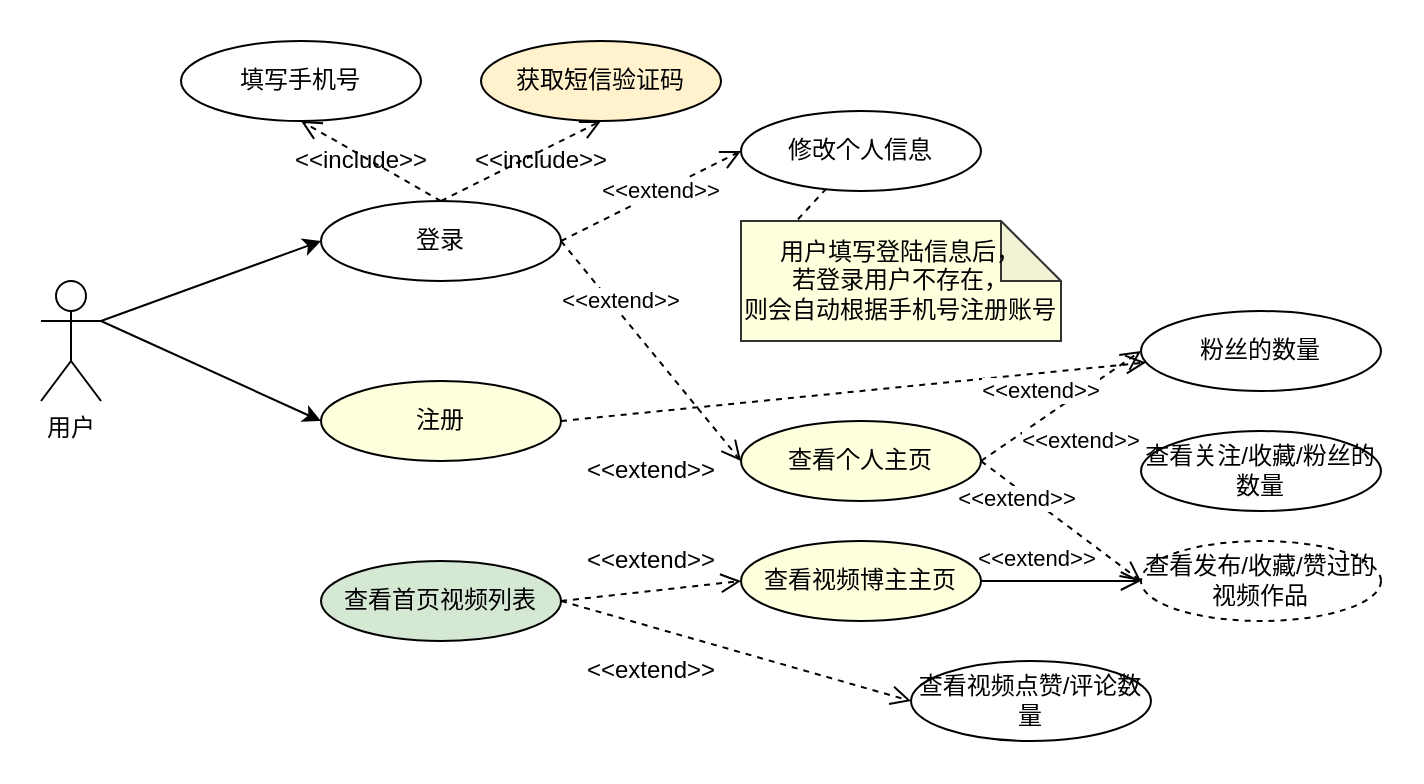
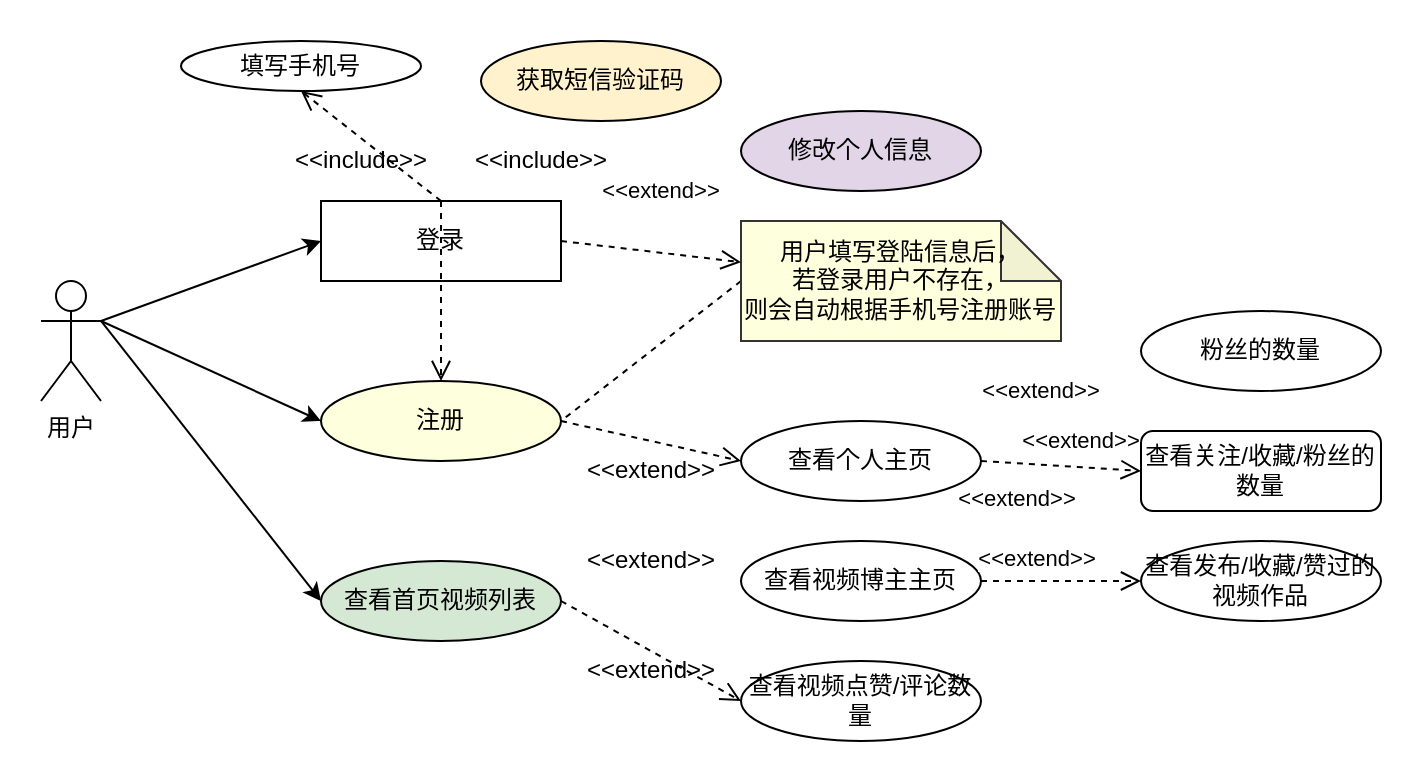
node "填写手机号": size 240x80 -> 240x50
node "修改个人信息": fillcolor #ffffff -> #e1d5e7
edge "登录" -> "获取短信验证码": now "登录" -> "注册"
edge "修改个人信息" -- "用户填写登陆信息后， 若登录用户不存在， 则会自动根据手机号注册账号": now "注册" -- "用户填写登陆信息后， 若登录用户不存在， 则会自动根据手机号注册账号"
edge "登录" -> "修改个人信息": now "登录" -> "用户填写登陆信息后， 若登录用户不存在， 则会自动根据手机号注册账号"
node "登录": shape ellipse -> rectangle
edge "登录" -> "查看个人主页": removed, label "<<extend>>"
edge "注册" -> "粉丝的数量": now "注册" -> "查看个人主页"
edge "查看个人主页" -> "粉丝的数量": removed
edge "用户" -> "查看首页视频列表": added
node "查看个人主页": fillcolor #feffdd -> #ffffff
edge "查看个人主页" -> "查看关注/收藏/粉丝的数量": added
node "查看关注/收藏/粉丝的数量": shape ellipse -> rounded rectangle
edge "查看个人主页" -> "查看发布/收藏/赞过的视频作品": removed
node "查看视频博主主页": fillcolor #feffdd -> #ffffff
edge "查看视频博主主页" -> "查看发布/收藏/赞过的视频作品": style solid -> dashed
node "查看发布/收藏/赞过的视频作品": style dashed -> solid
edge "查看首页视频列表" -> "查看视频博主主页": removed
node "查看视频点赞/评论数量": moved (1031, 701) -> (861, 701)
